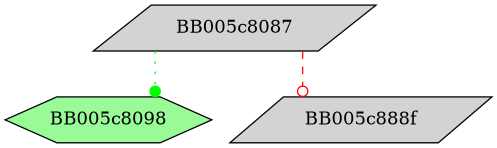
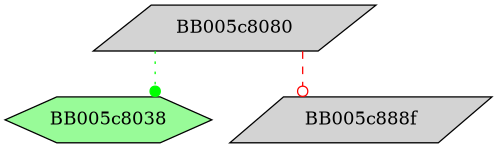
node "BB005c8087": label "BB005c8087" -> "BB005c8080"
node "BB005c8098": label "BB005c8098" -> "BB005c8038"
